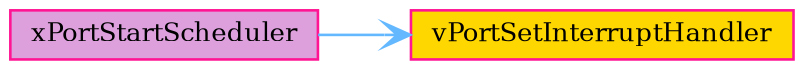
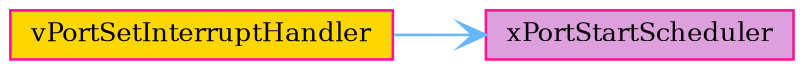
edge "xPortStartScheduler" -> "vPortSetInterruptHandler": reversed
